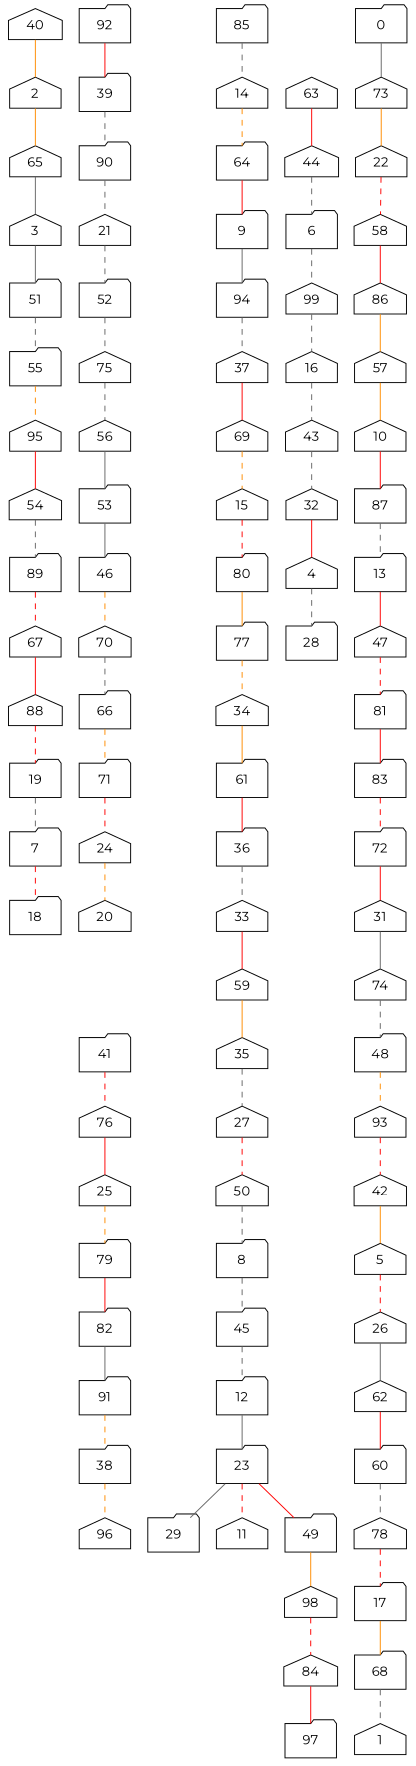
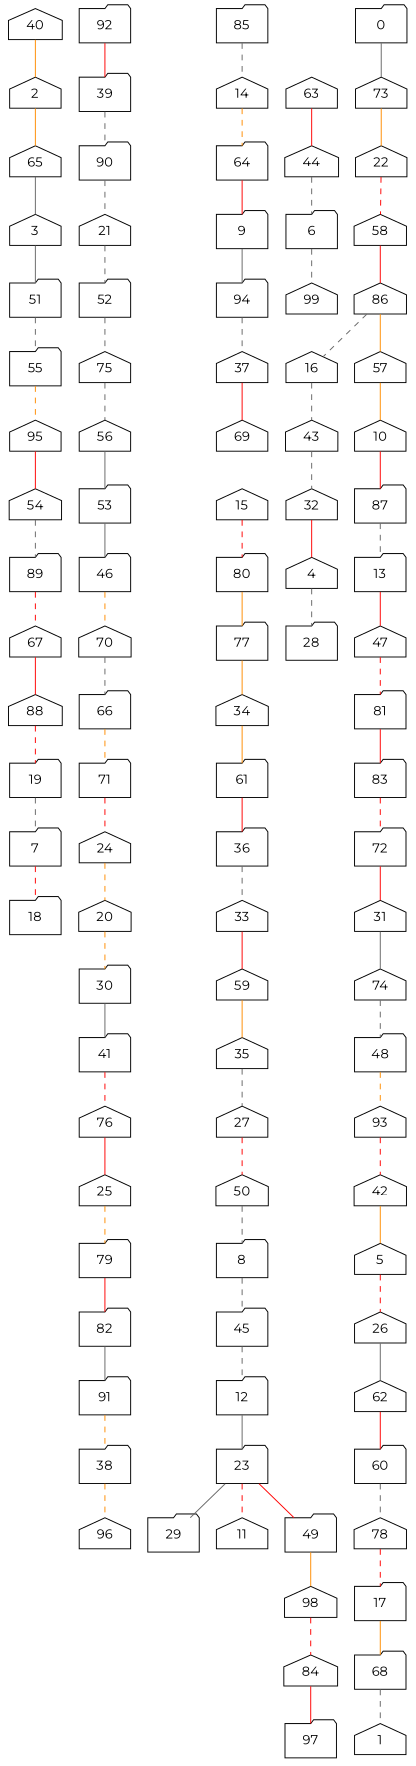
edge "99" -- "16": now "86" -- "16"
edge "69" -- "15": removed
edge "77" -- "34": style dashed -> solid
node "30": added
